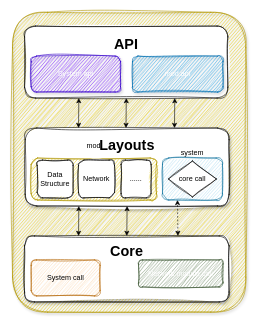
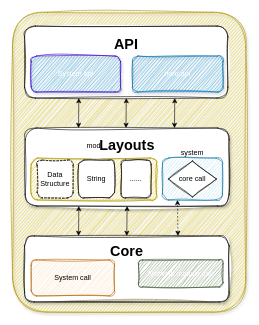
node "System api": fillcolor #6a00ff -> #1ba1e2
node "Data Structure": style solid -> dashed
node "Network": label "Network" -> "String"
node "System call": size 69x36 -> 83x36
